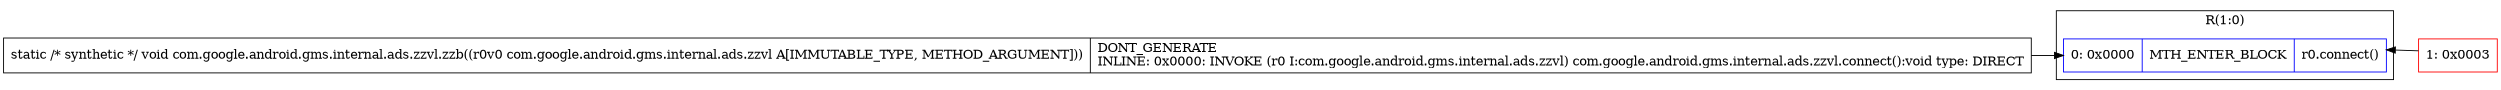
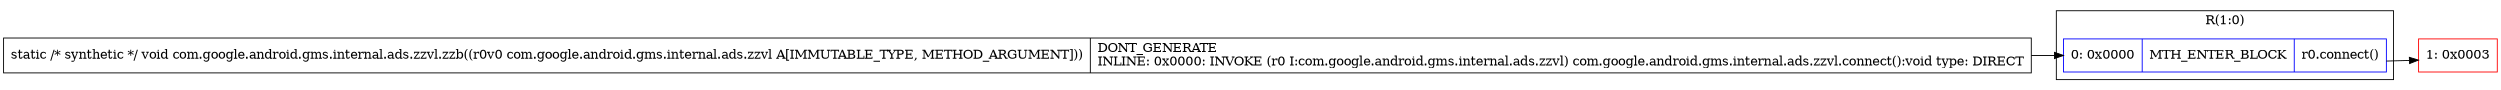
edge "1: 0x0003" -> "0: 0x0000": reversed
